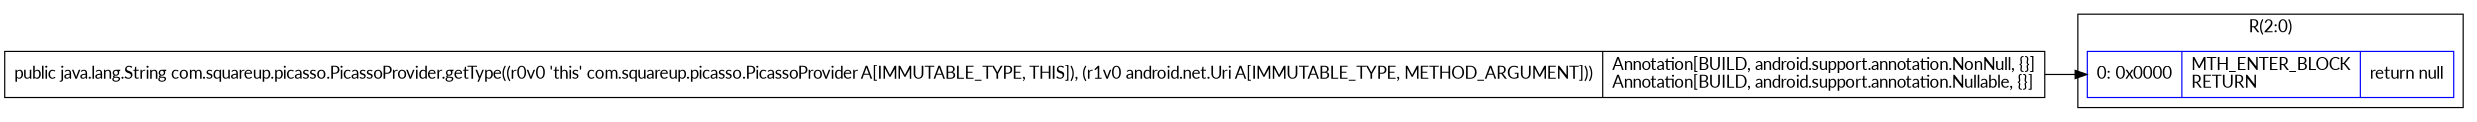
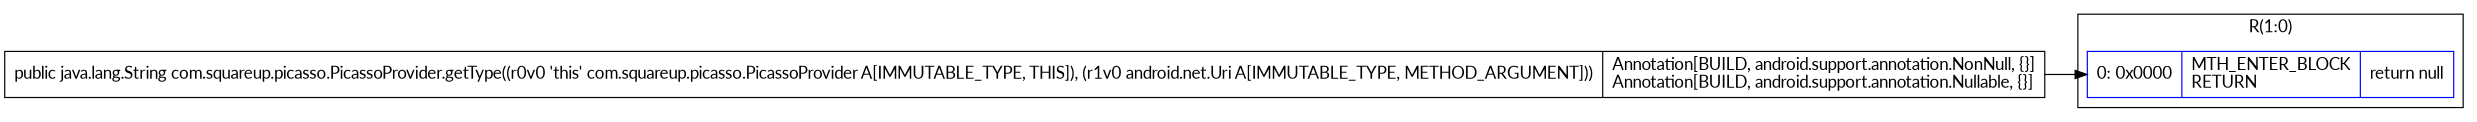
cluster "R(2:0)": label "R(2:0)" -> "R(1:0)"
